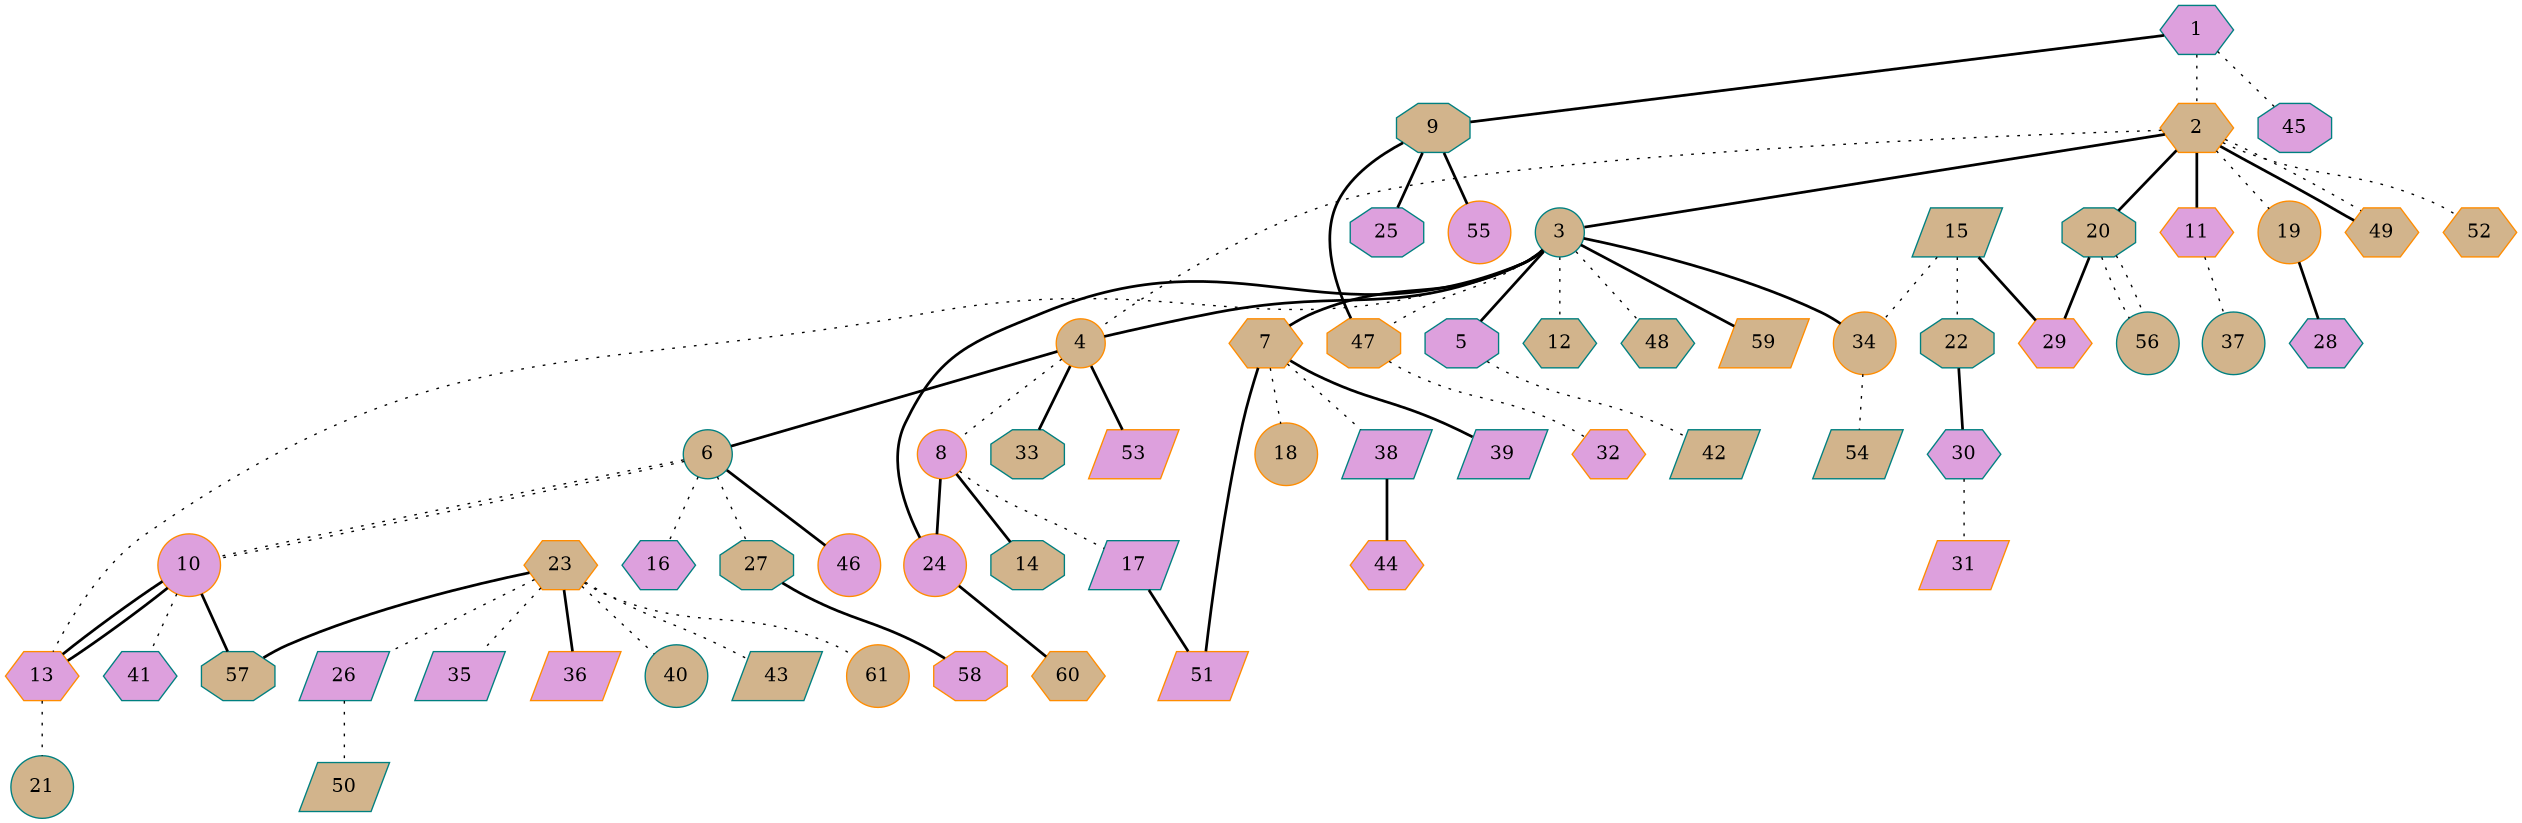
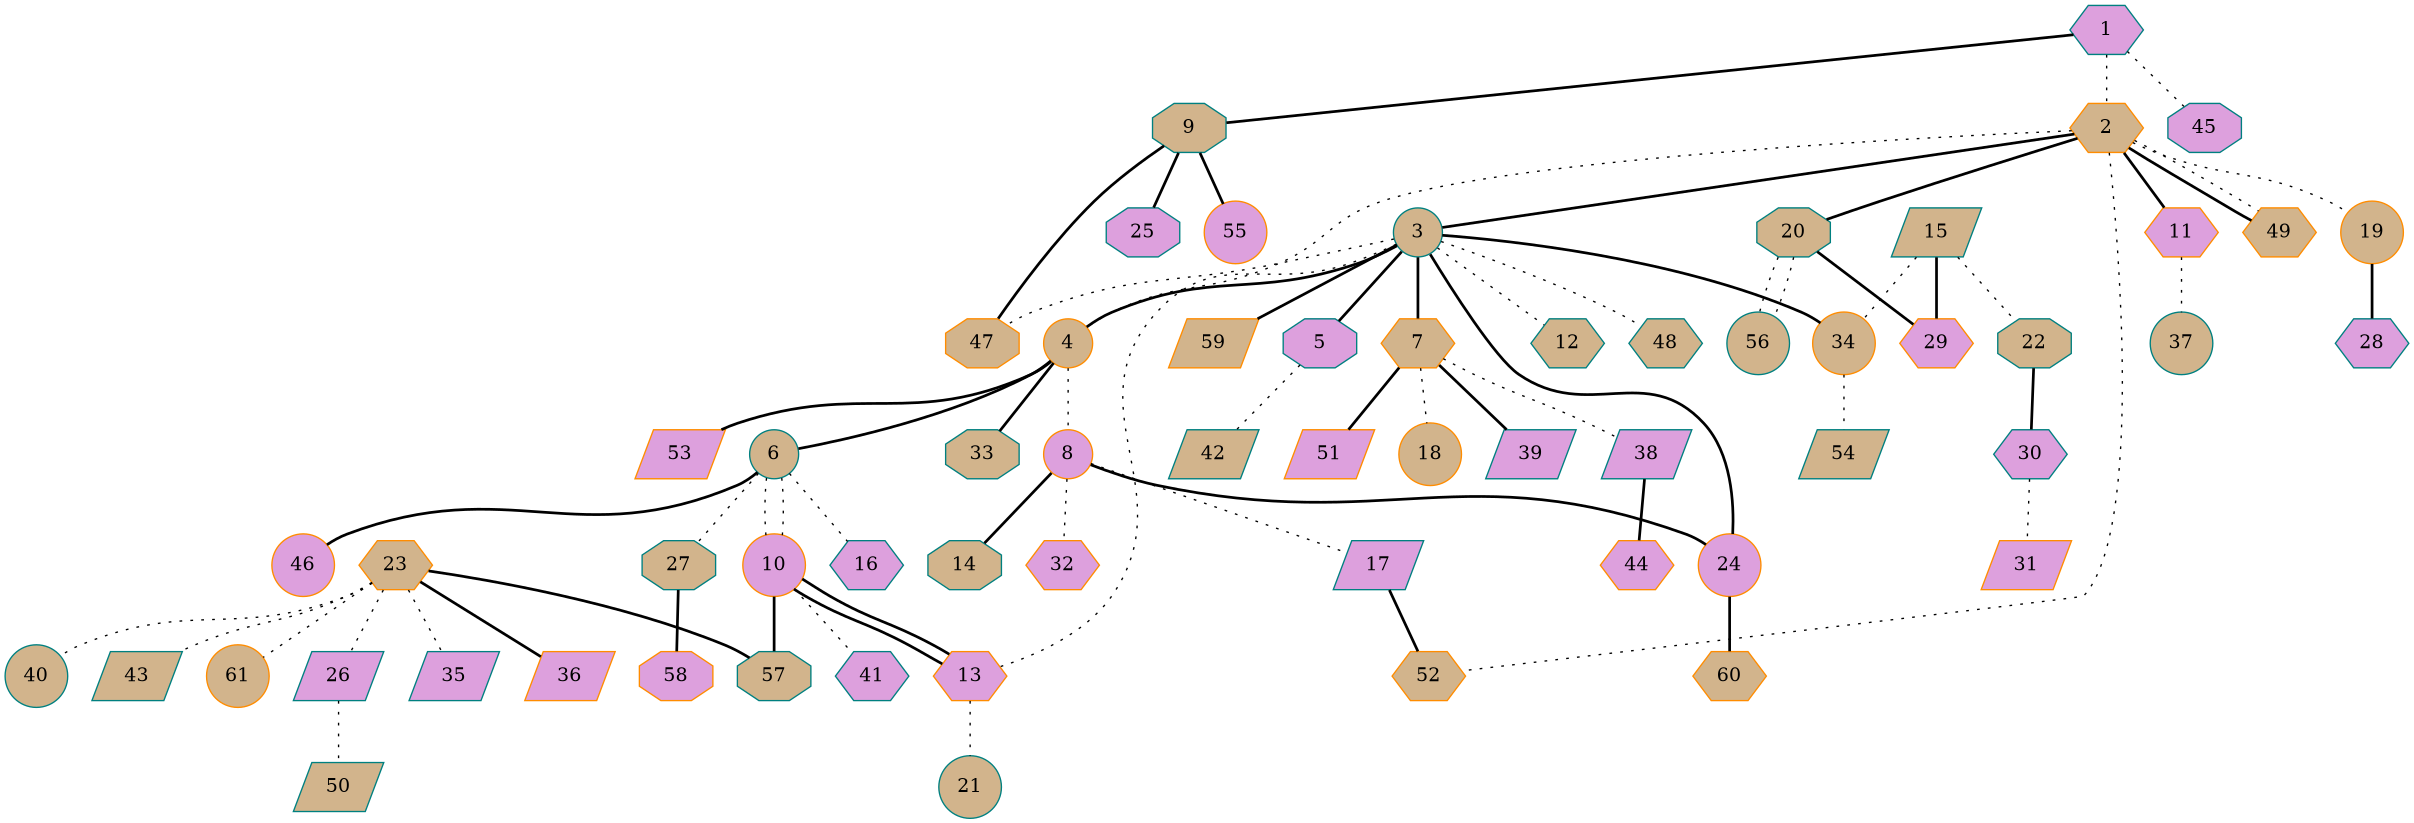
edge "47" -- "32": now "8" -- "32"
edge "17" -- "51": now "17" -- "52"
